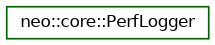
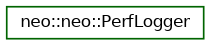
node "neo::core::PerfLogger": label "neo::core::PerfLogger" -> "neo::neo::PerfLogger"
